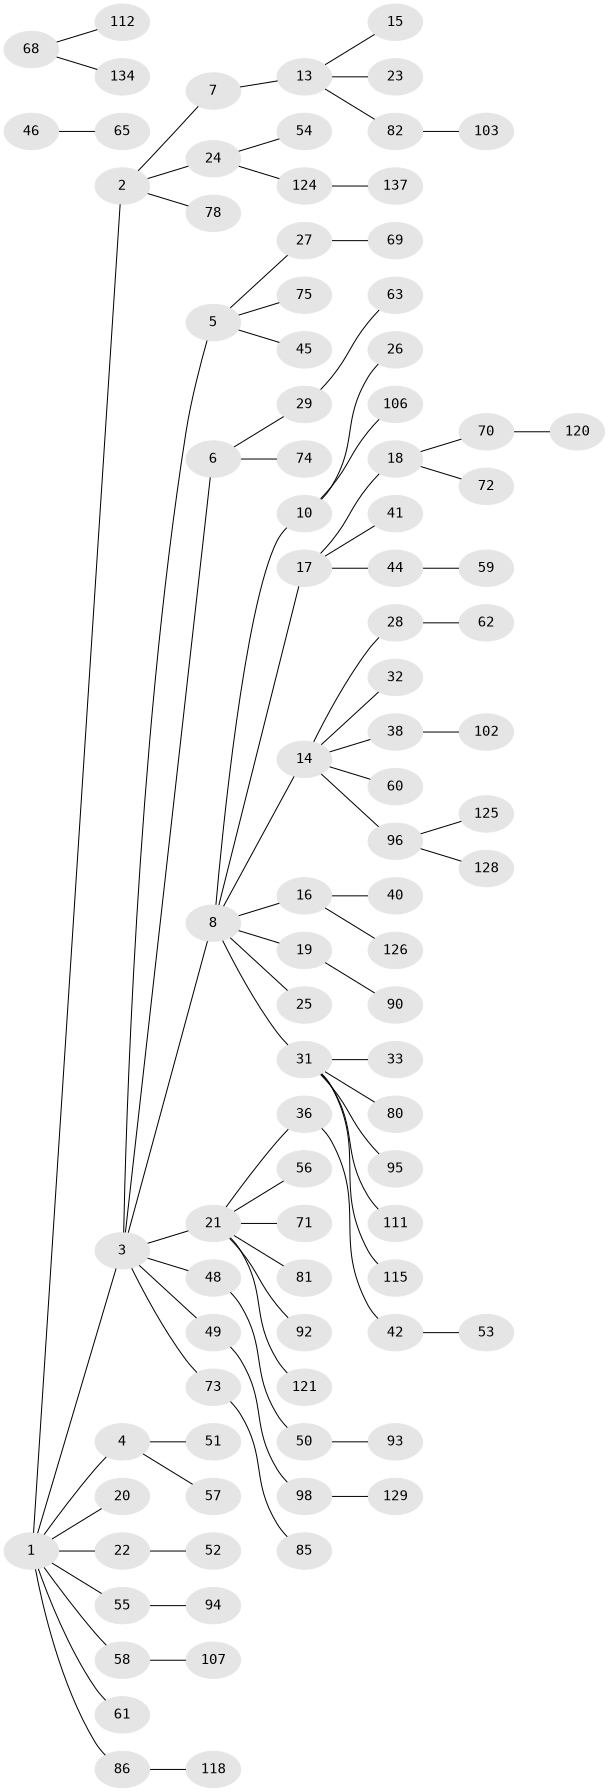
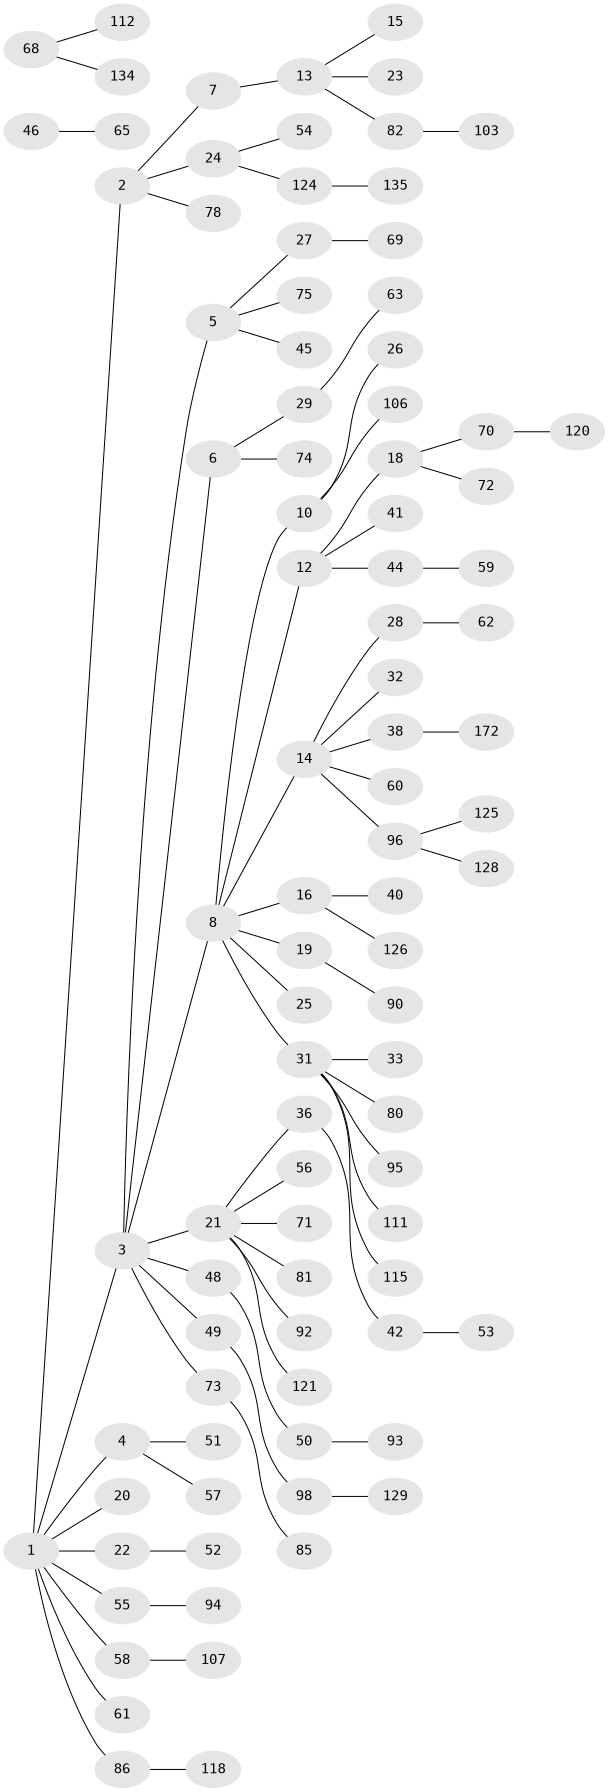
node "137": label "137" -> "135"
node "17": label "17" -> "12"
node "102": label "102" -> "172"
